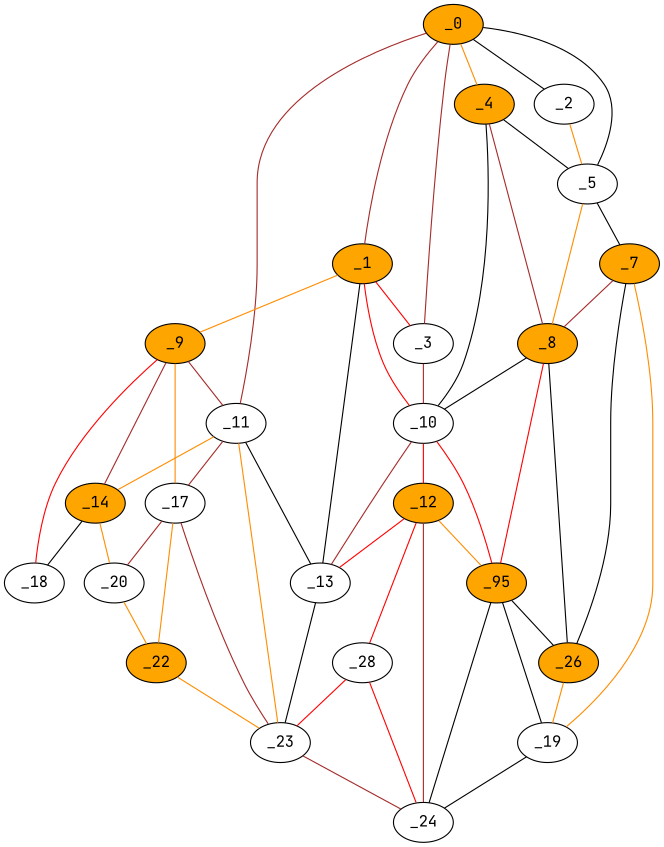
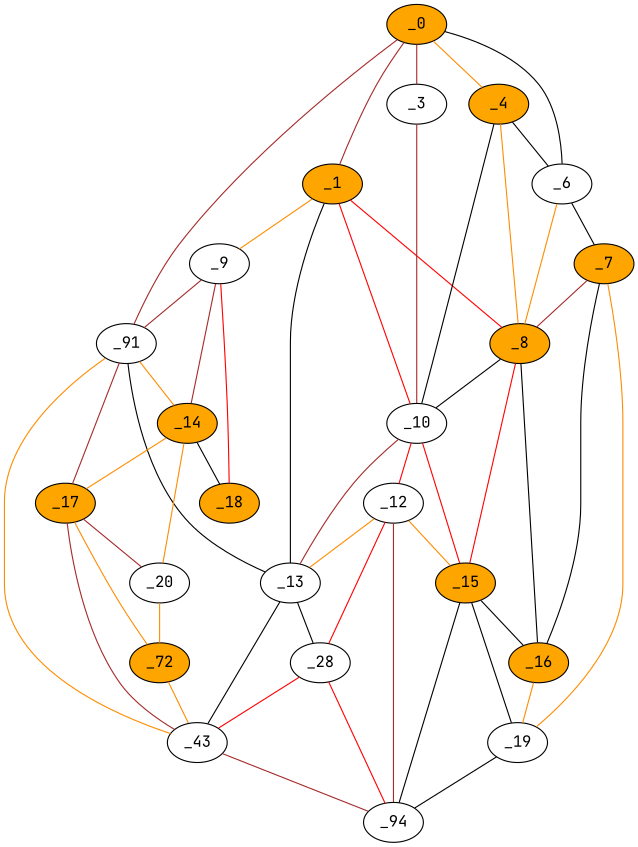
node "_2": removed
node "_5": label "_5" -> "_6"
edge "_4" -- "_8": color brown -> darkorange
edge "_1" -- "_3": now "_1" -- "_8"
node "_9": fillcolor orange -> white
edge "_9" -- "_17": now "_14" -- "_17"
node "_11": label "_11" -> "_91"
node "_17": fillcolor white -> orange
node "_12": fillcolor orange -> white
edge "_12" -- "_13": color red -> darkorange
node "_18": fillcolor white -> orange
node "_95": label "_95" -> "_15"
edge "_13" -- "_28": added
node "_22": label "_22" -> "_72"
node "_26": label "_26" -> "_16"
node "_23": label "_23" -> "_43"
node "_24": label "_24" -> "_94"
